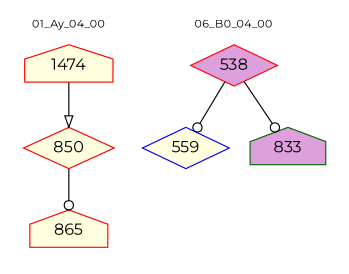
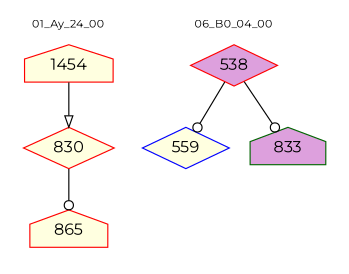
cluster "01_Ay_04_00": label "01_Ay_04_00" -> "01_Ay_24_00"
node "1474": label "1474" -> "1454"
node "850": label "850" -> "830"
